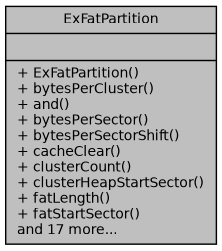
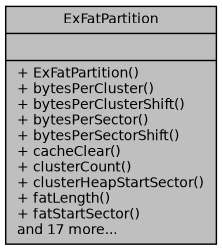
node "ExFatPartition": text "+ and()" -> "+ bytesPerClusterShift()"
